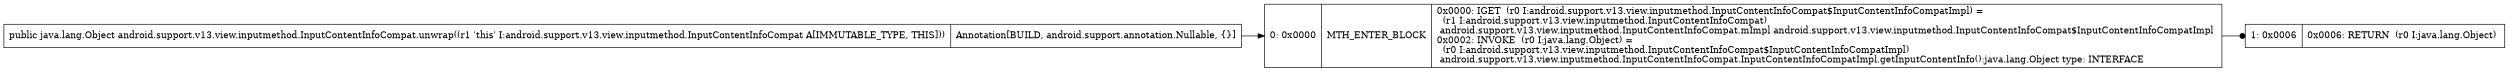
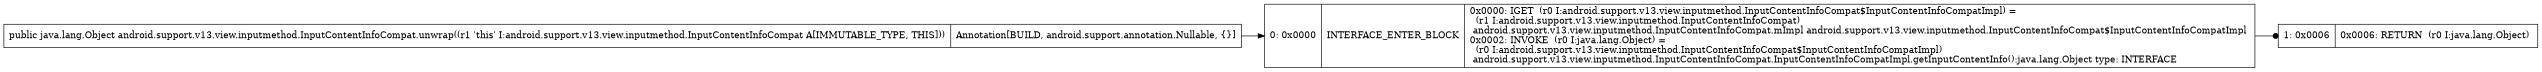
node "0: 0x0000": text "MTH_ENTER_BLOCK" -> "INTERFACE_ENTER_BLOCK"
